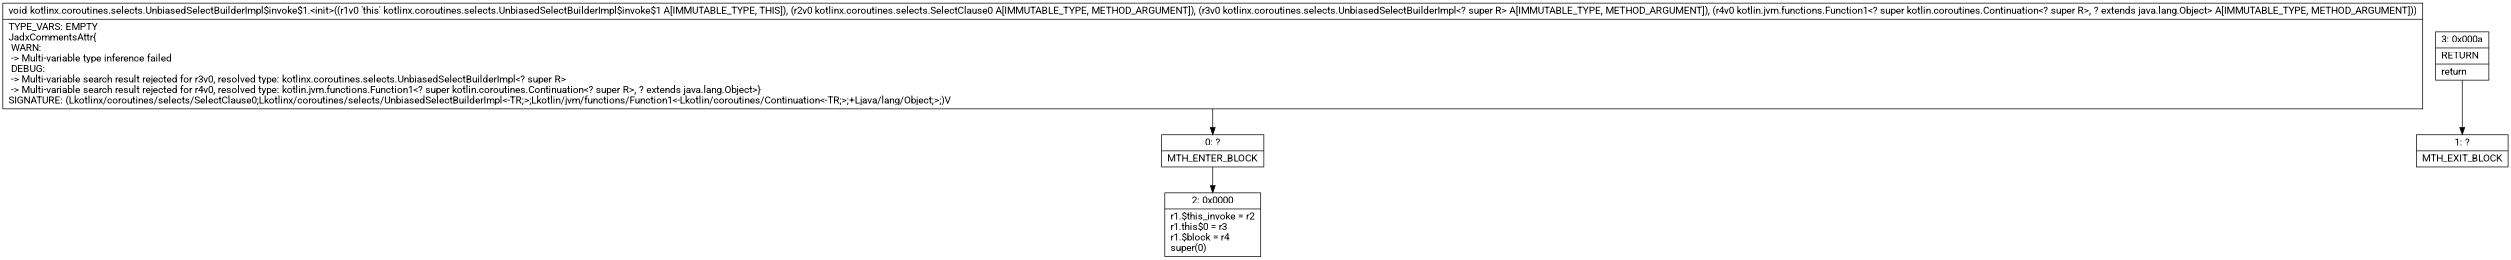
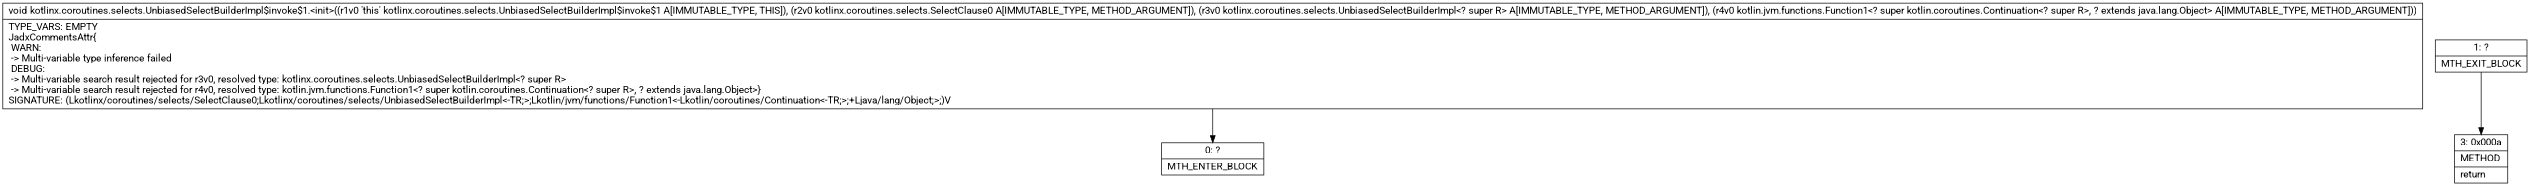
node "3: 0x000a": text "RETURN" -> "METHOD"
edge "3: 0x000a" -> "1: ?": reversed
node "2: 0x0000": removed
